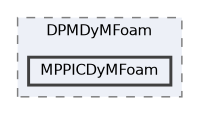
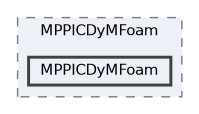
cluster "DPMDyMFoam": label "DPMDyMFoam" -> "MPPICDyMFoam"
